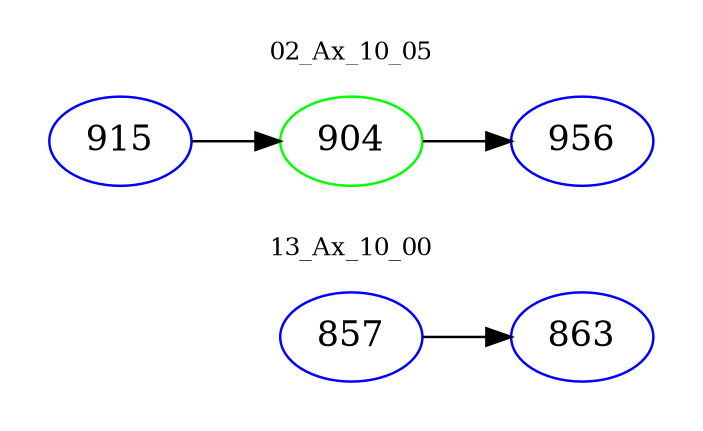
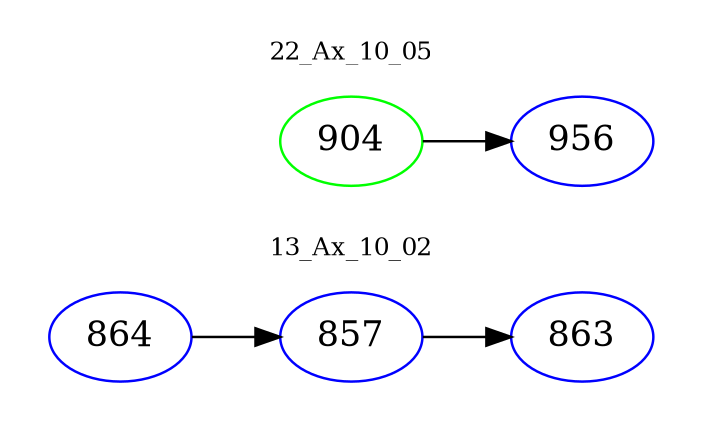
cluster "02_Ax_10_05": label "02_Ax_10_05" -> "22_Ax_10_05"
node "915": removed
cluster "13_Ax_10_00": label "13_Ax_10_00" -> "13_Ax_10_02"
node "864": added
